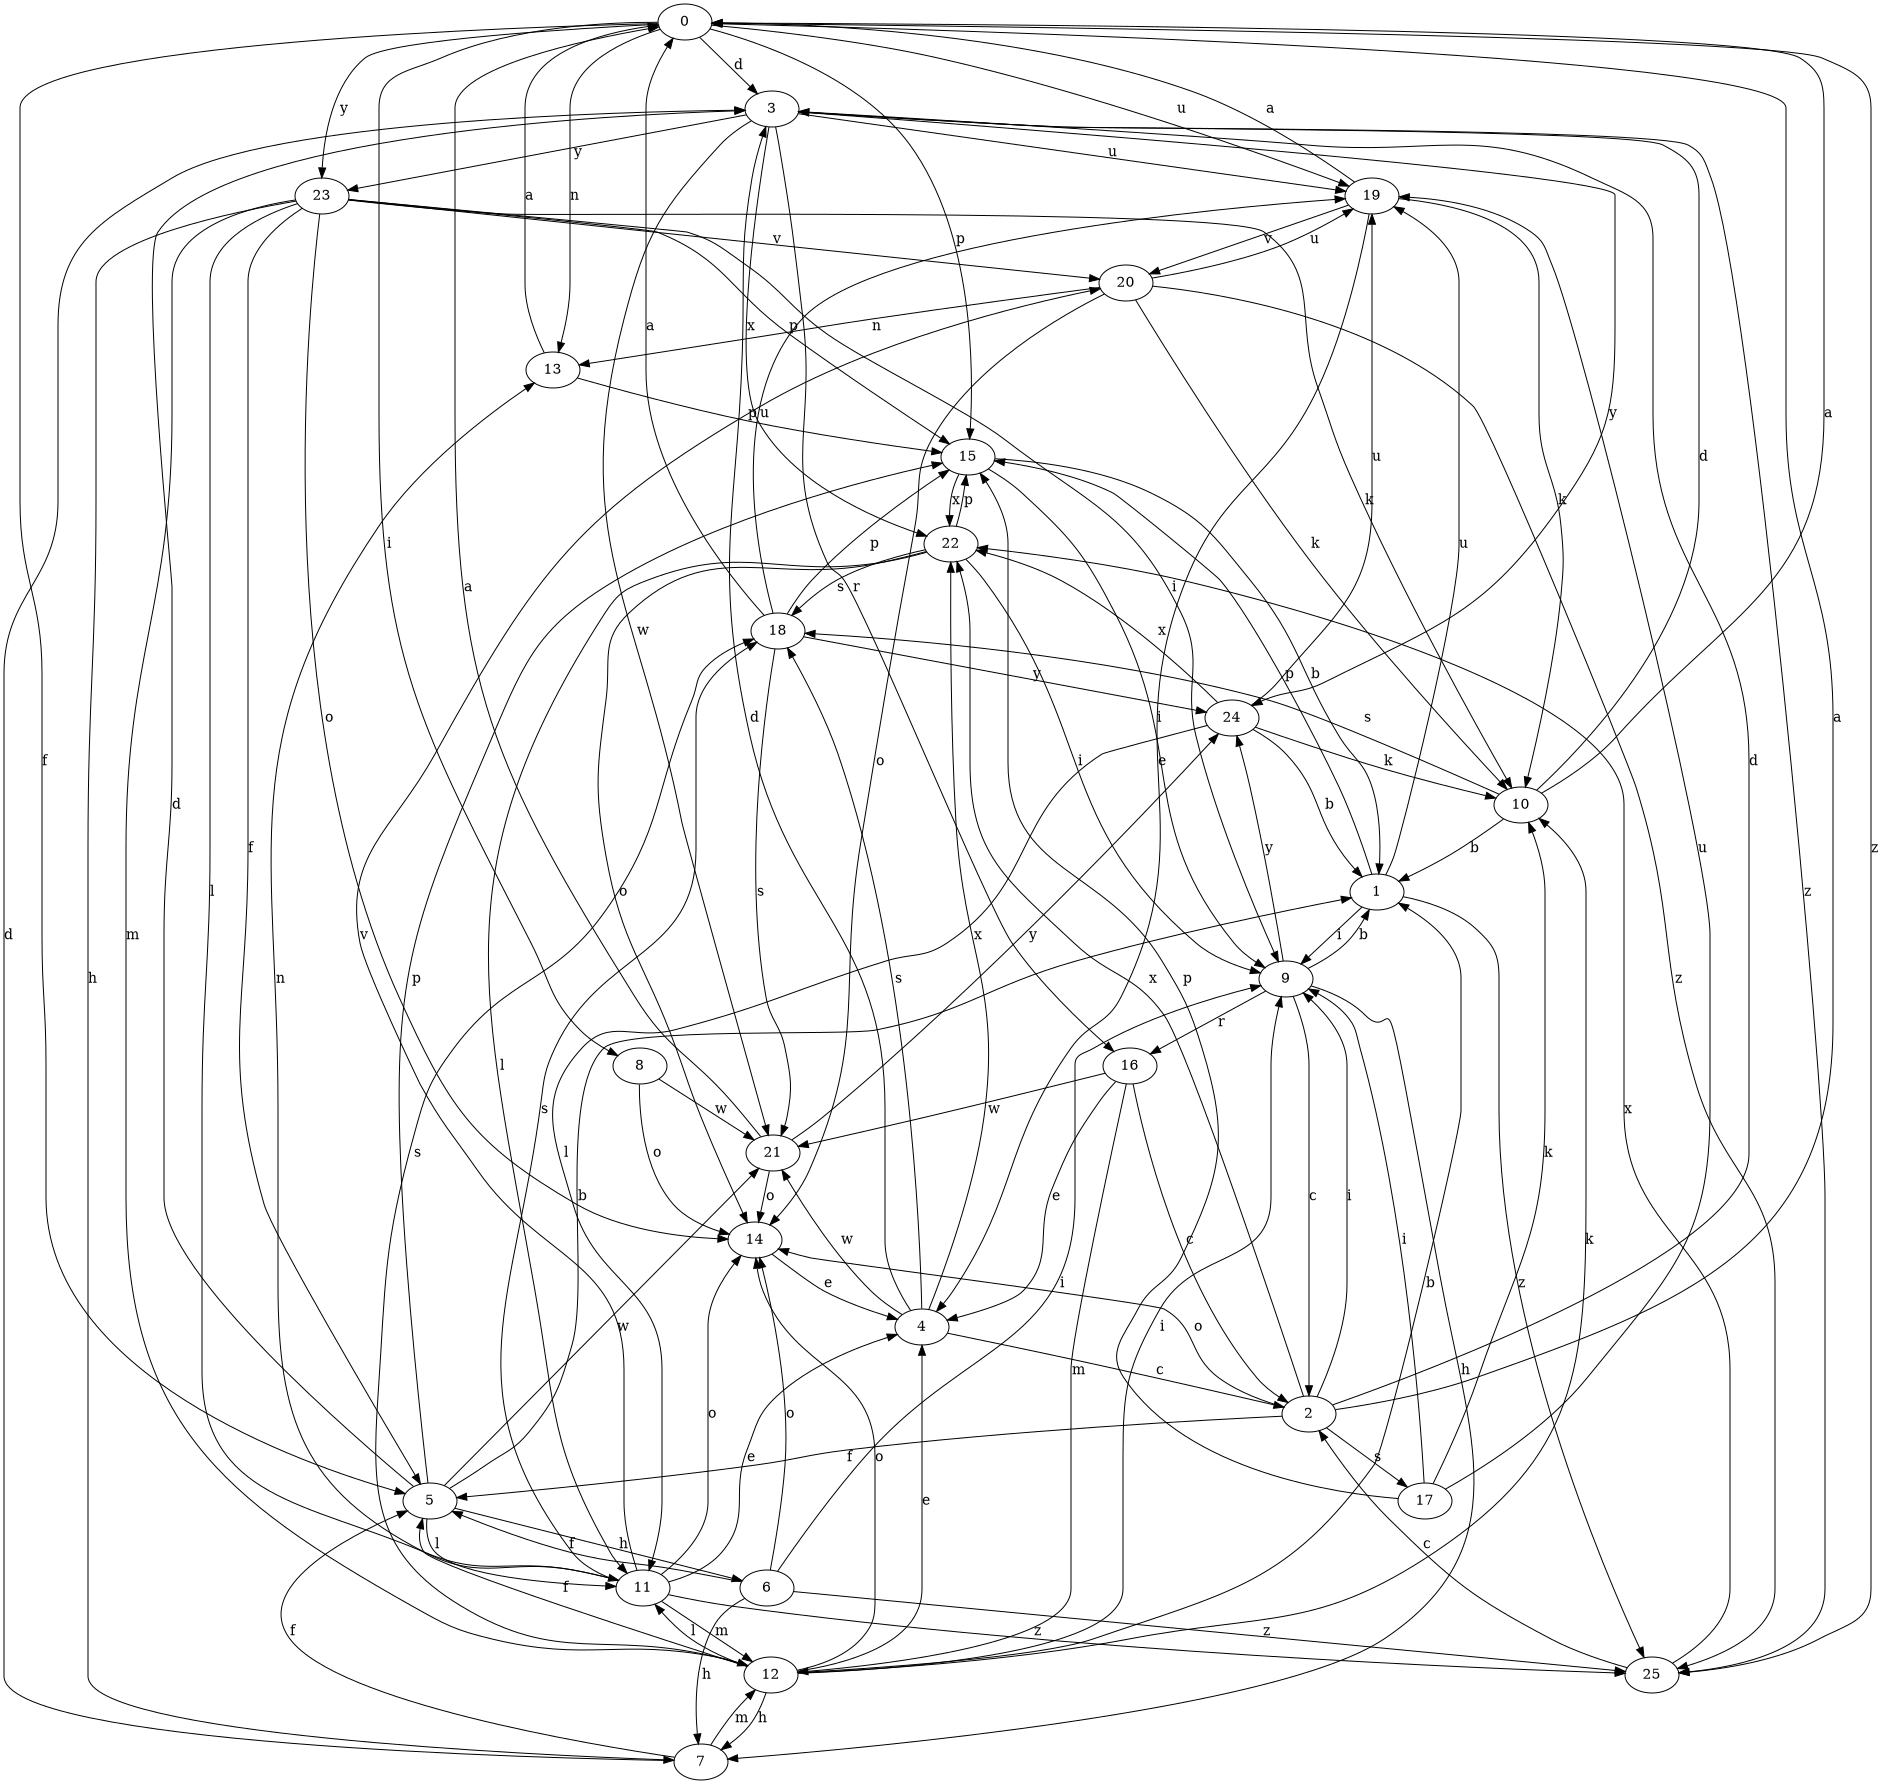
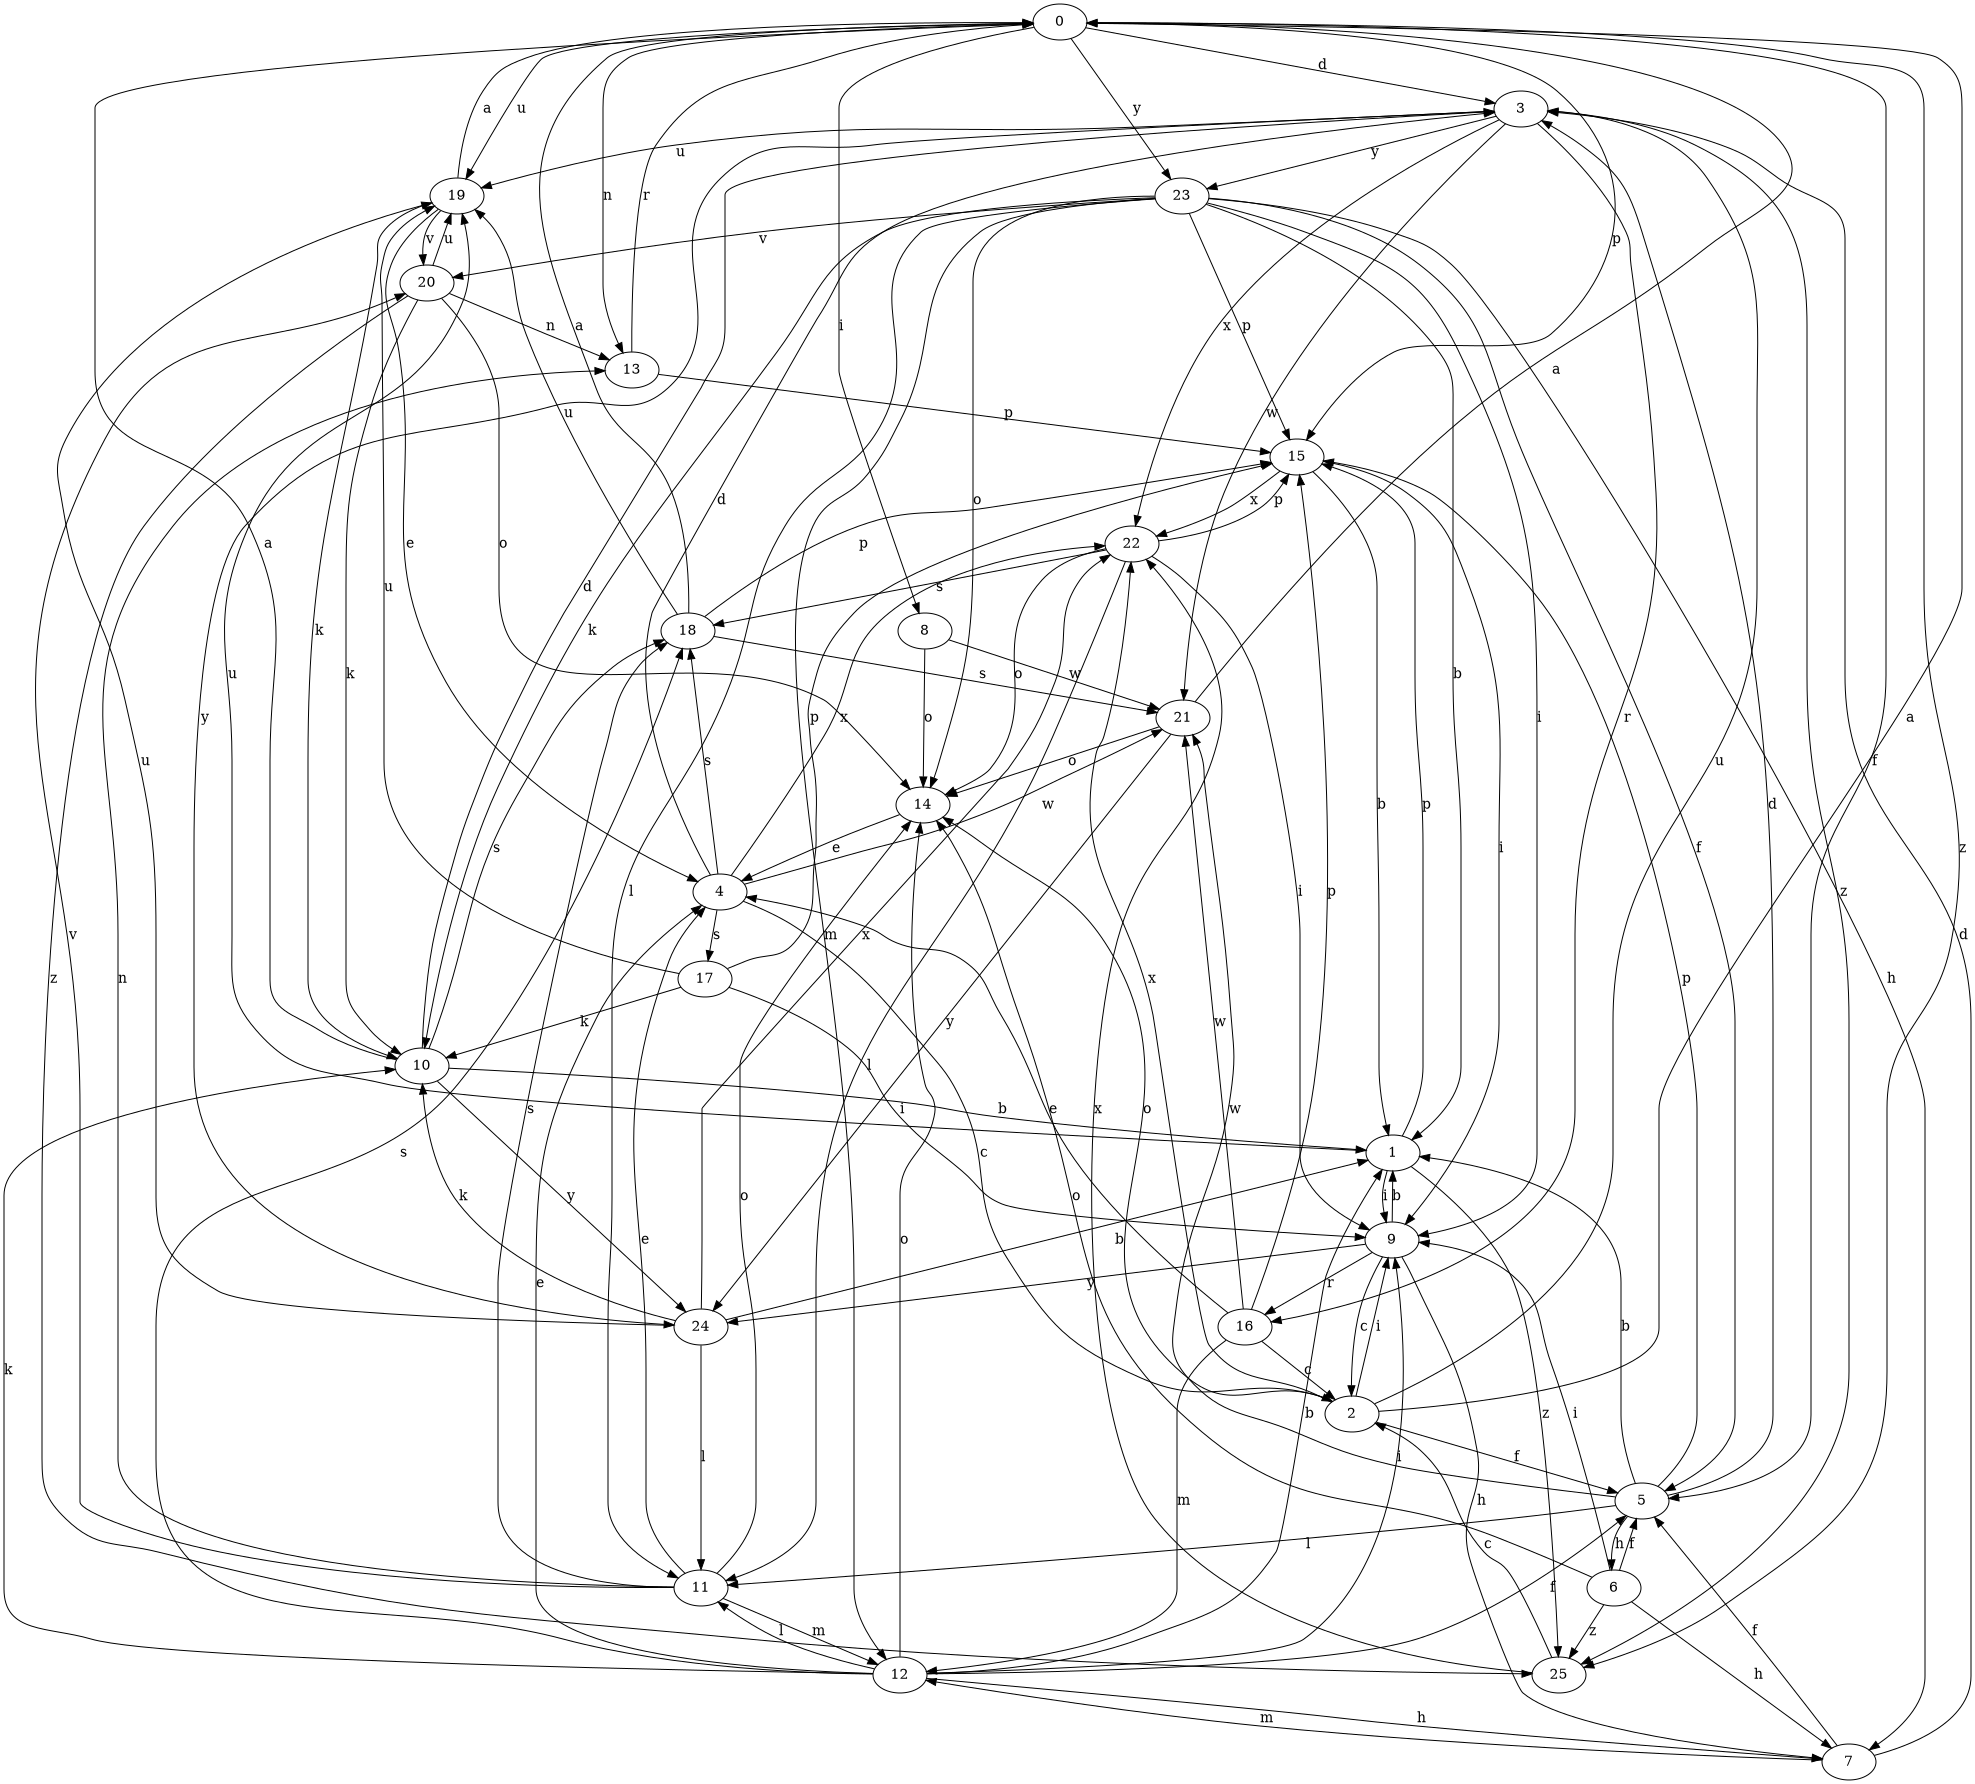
edge "13" -> "0": label "a" -> "r"
edge "23" -> "1": added, label "b"
edge "18" -> "24": now "10" -> "24"
edge "2" -> "3": label "d" -> "u"
edge "16" -> "15": added, label "p"
edge "2" -> "17": now "4" -> "17"
edge "11" -> "25": removed, label "z"
